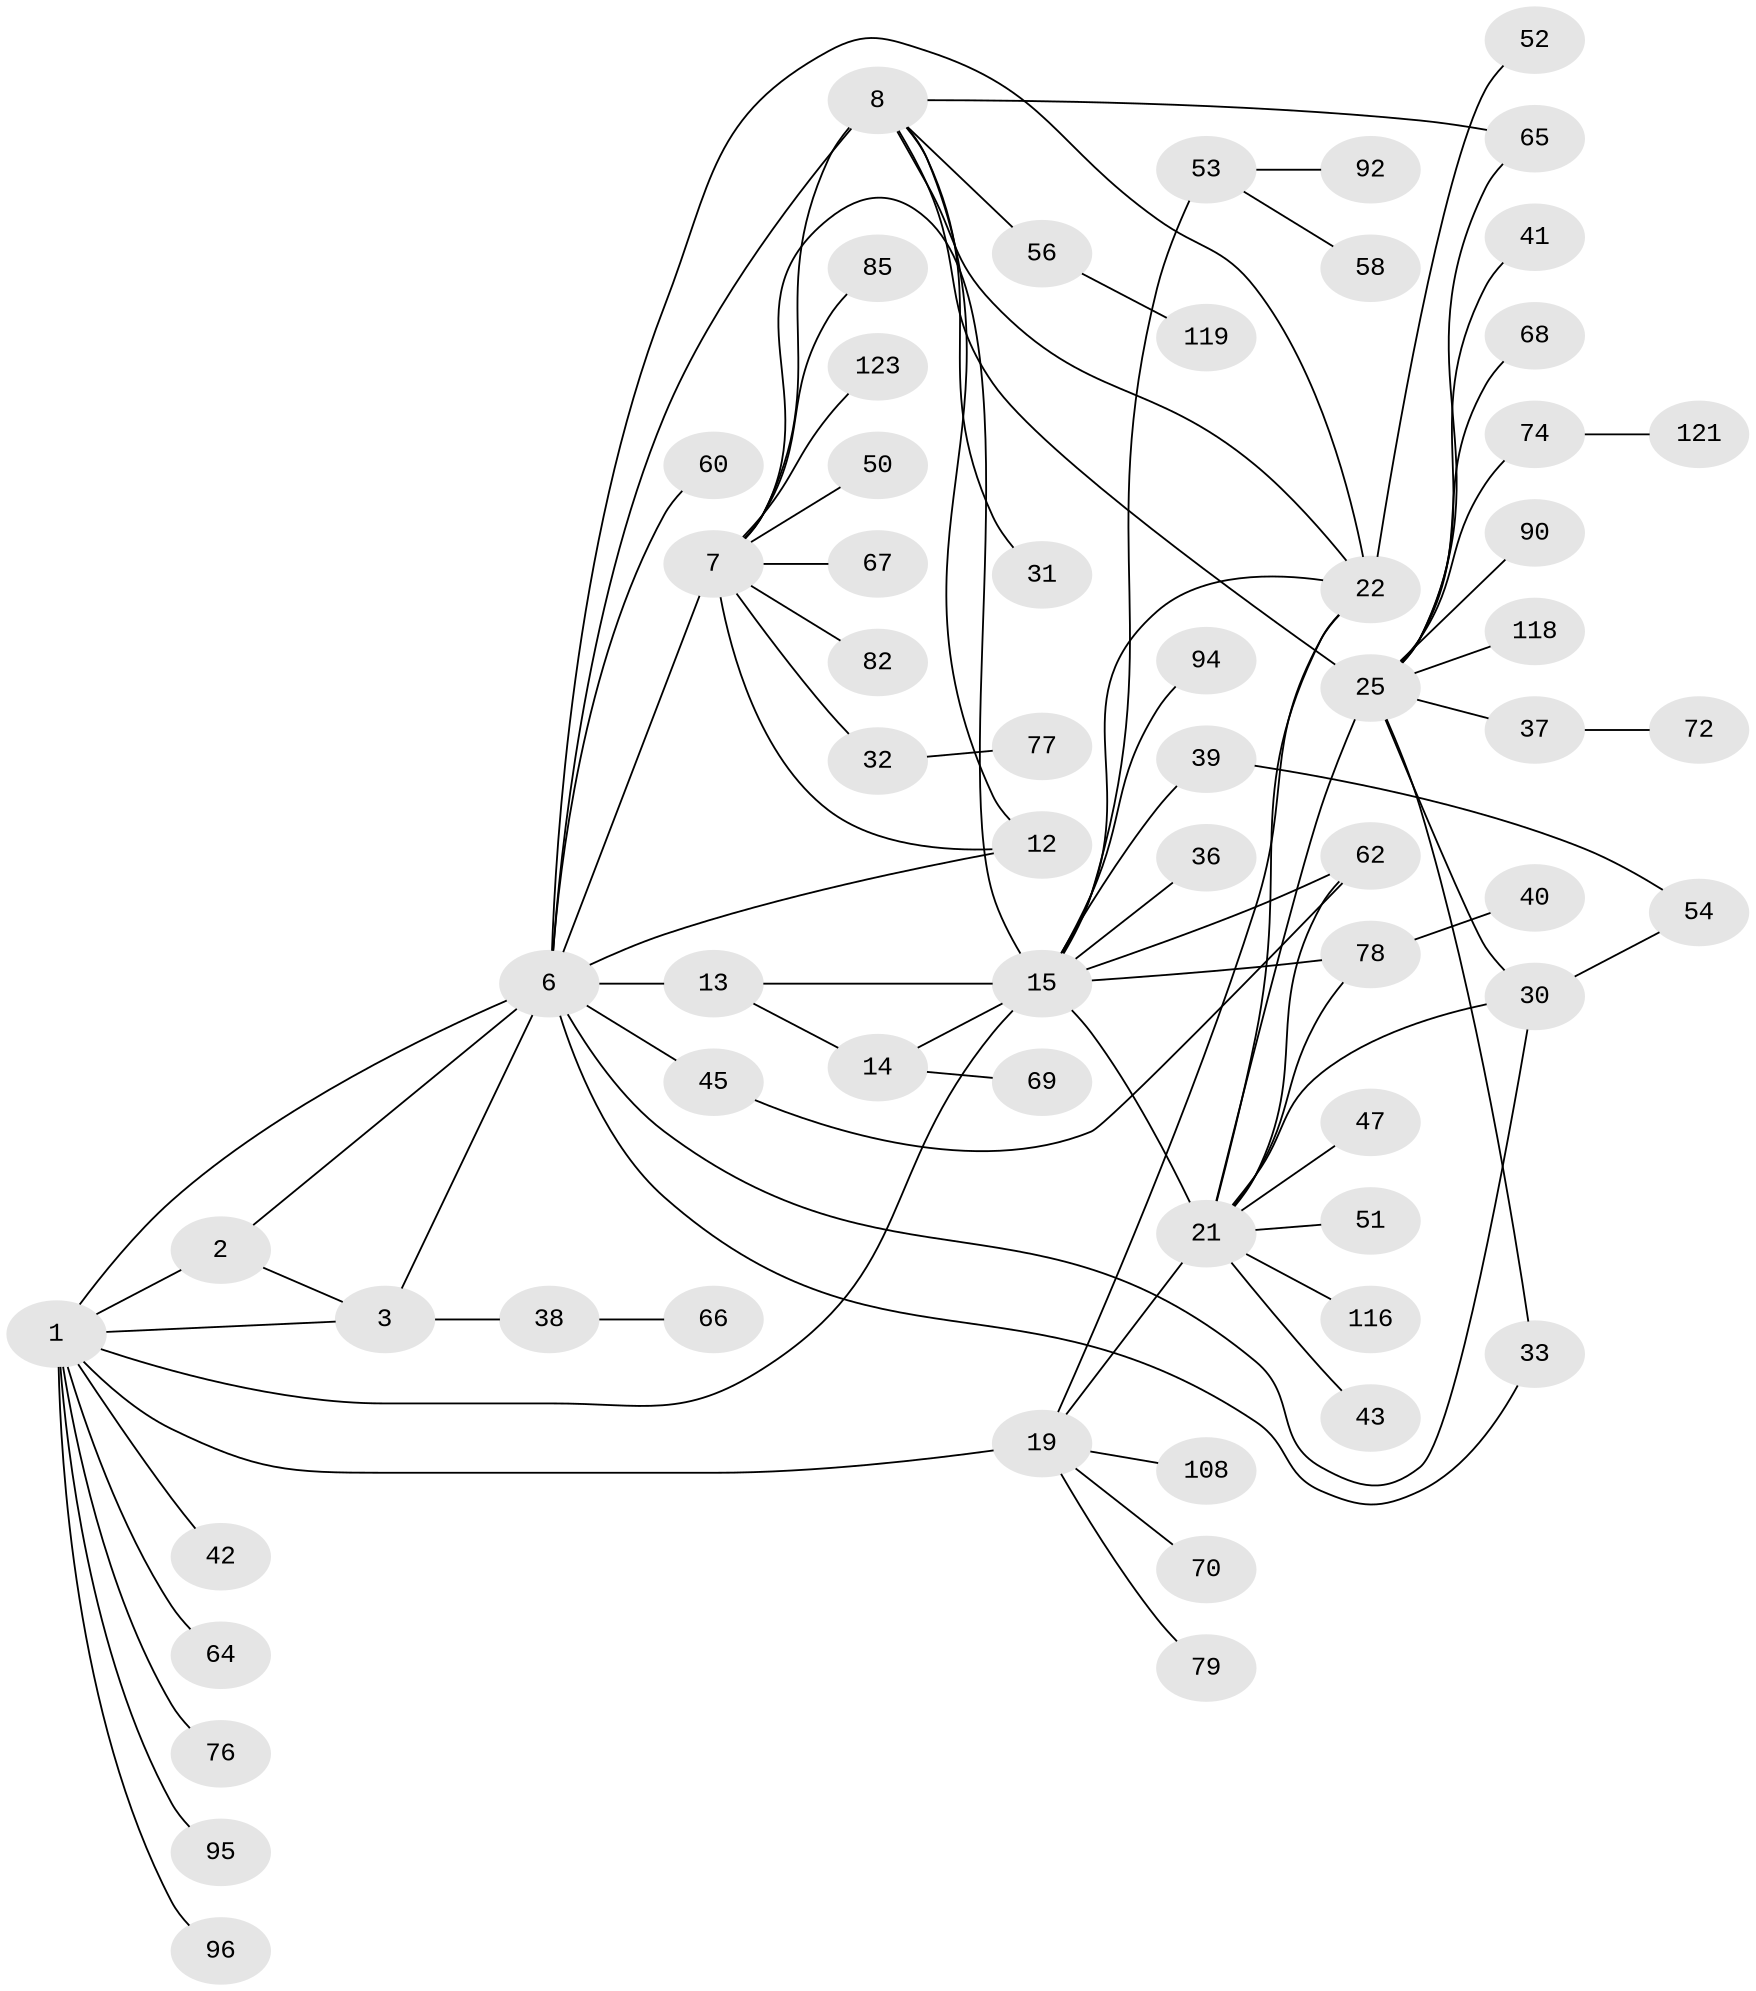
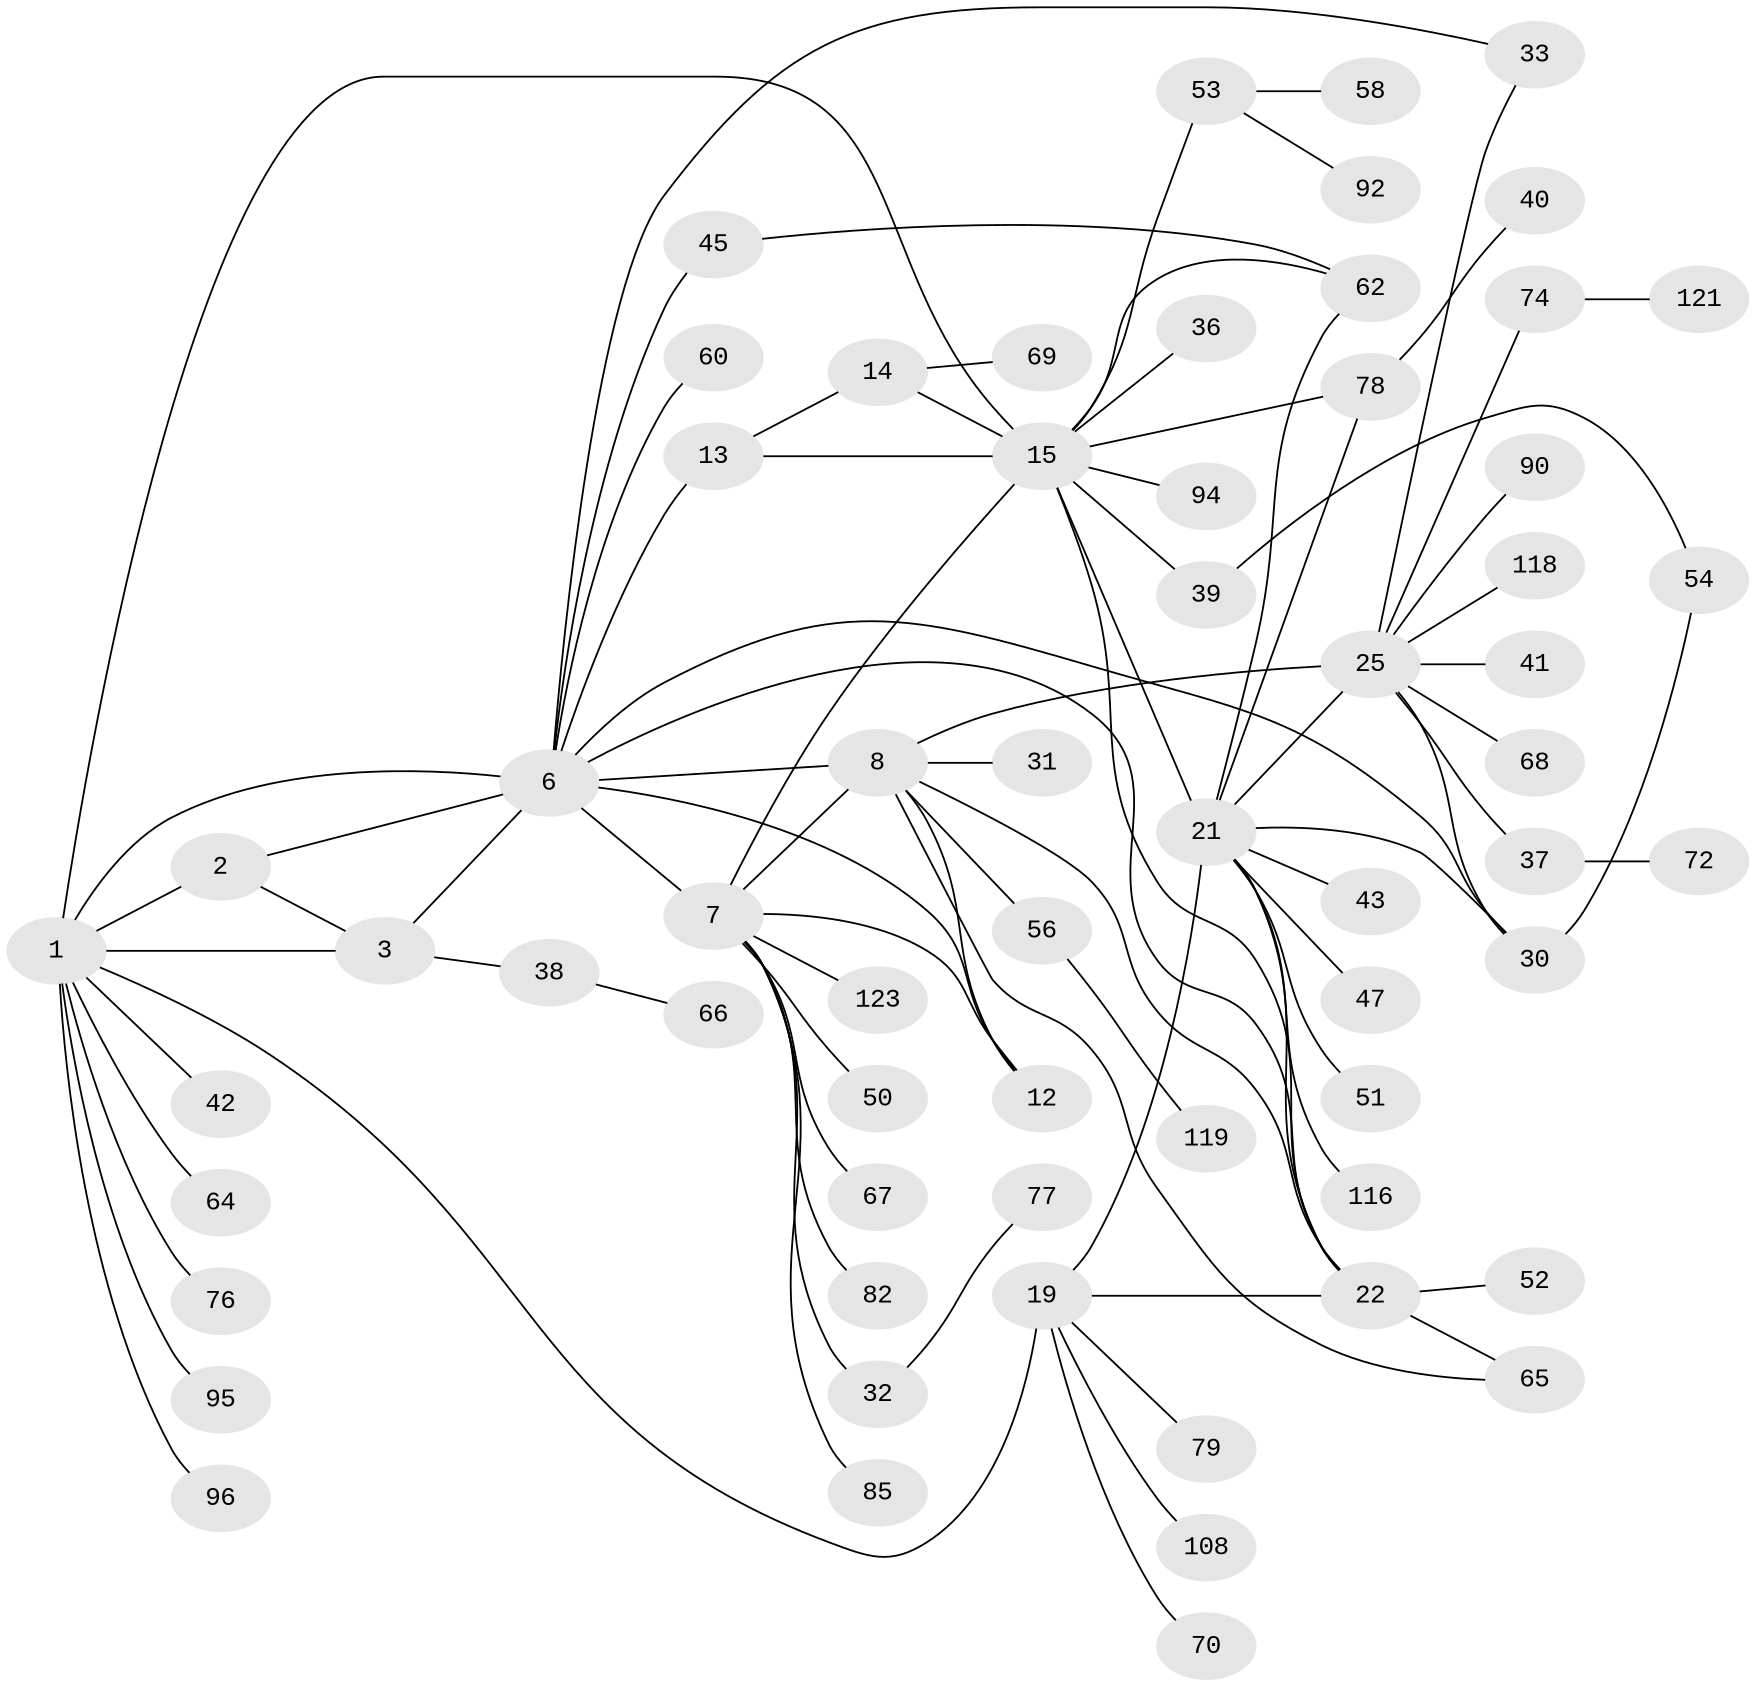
edge "65" -- "25": now "65" -- "22"
